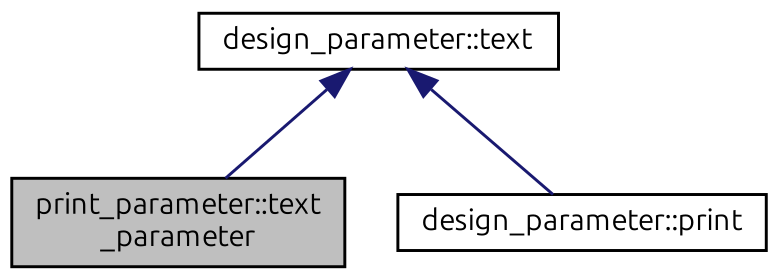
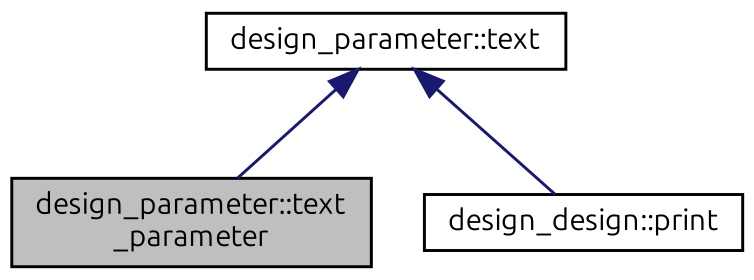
node "print_parameter::text _parameter": label "print_parameter::text _parameter" -> "design_parameter::text _parameter"
node "design_parameter::print": label "design_parameter::print" -> "design_design::print"
